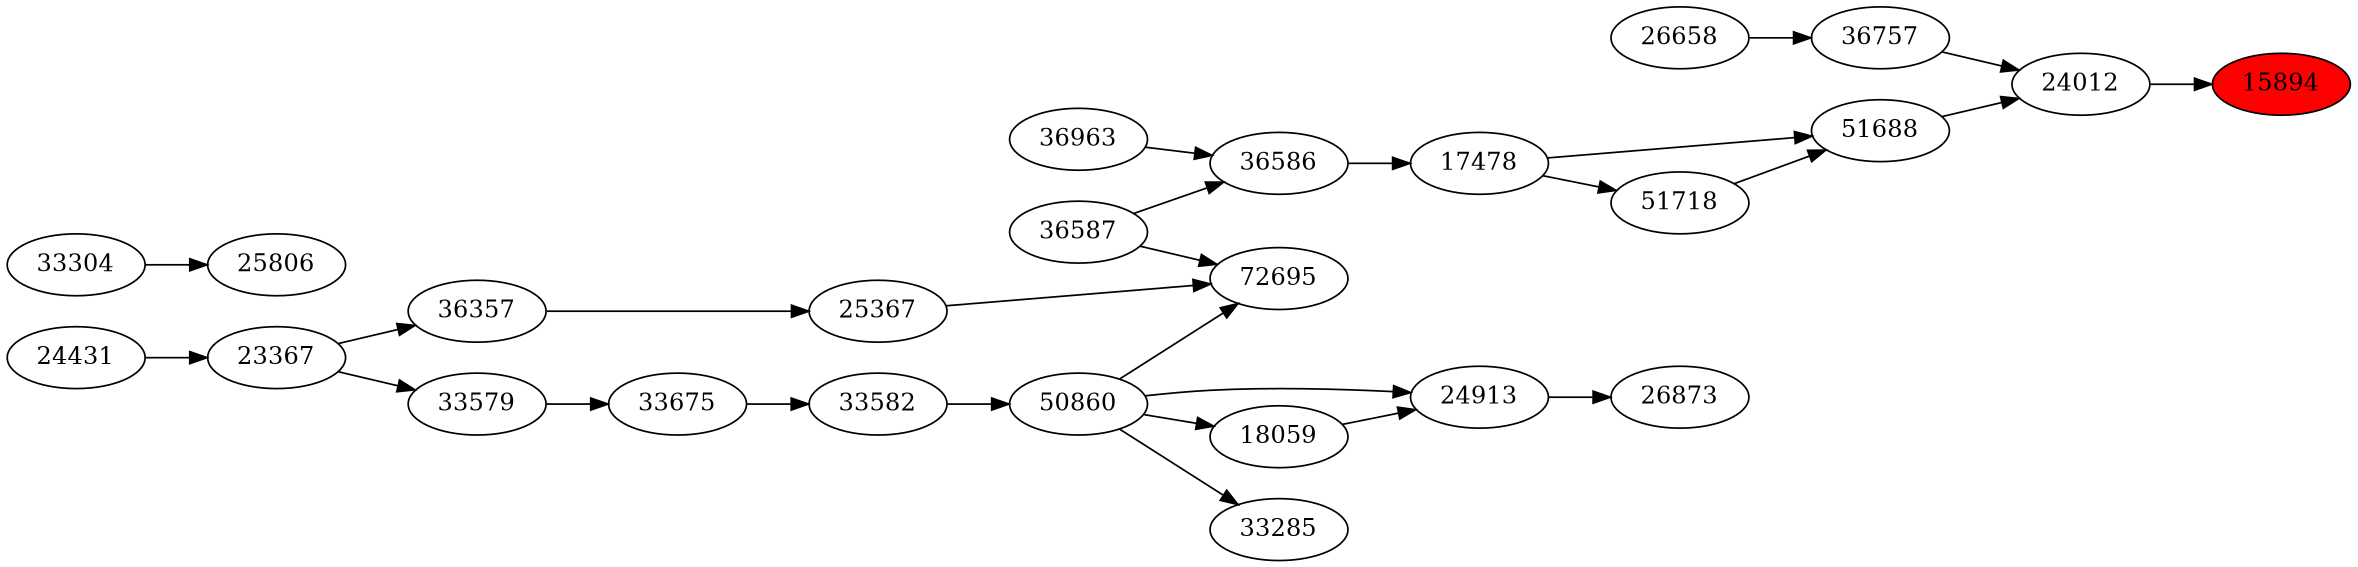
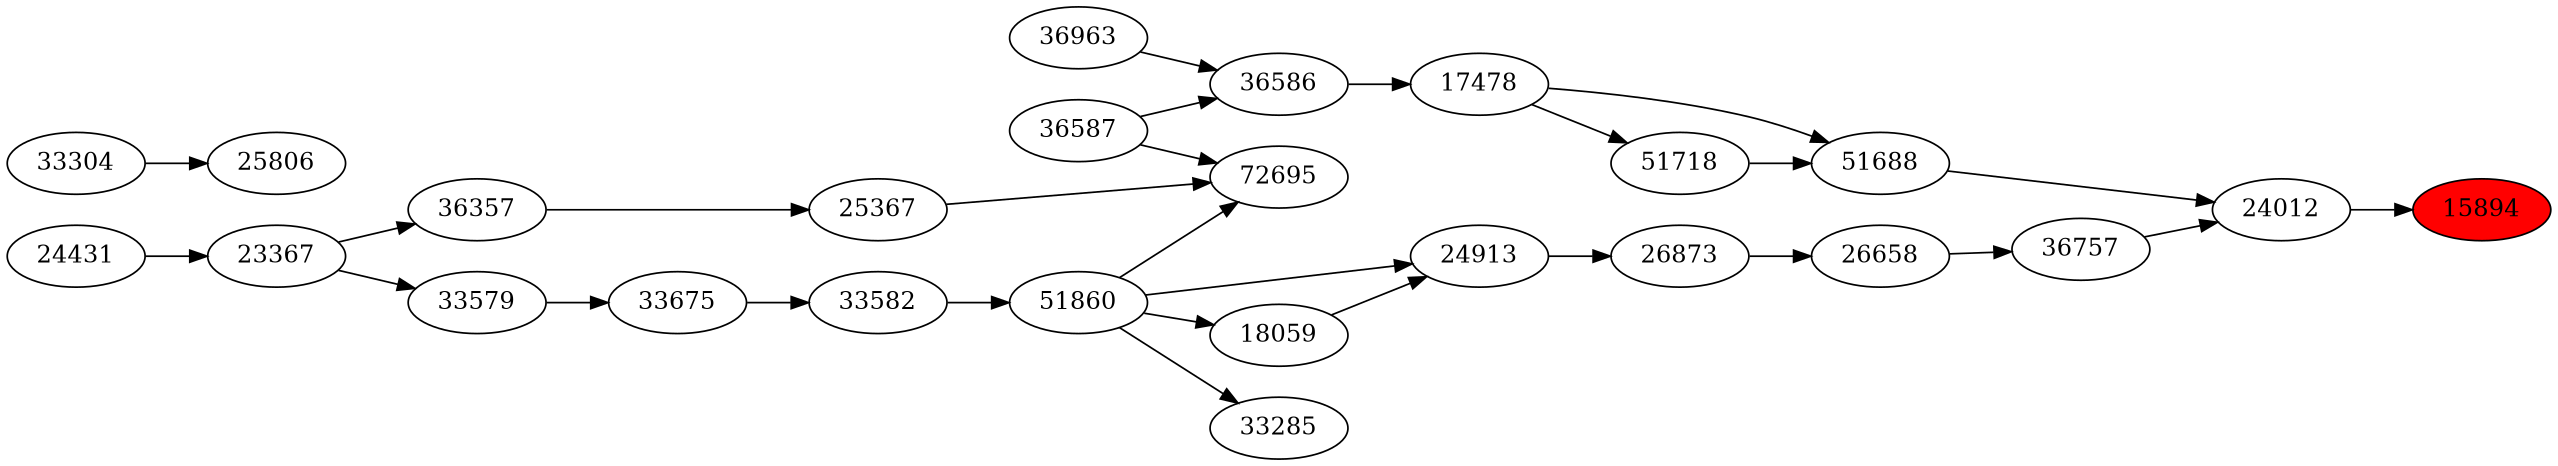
edge "26873" -> "26658": added
node "50860": label "50860" -> "51860"
